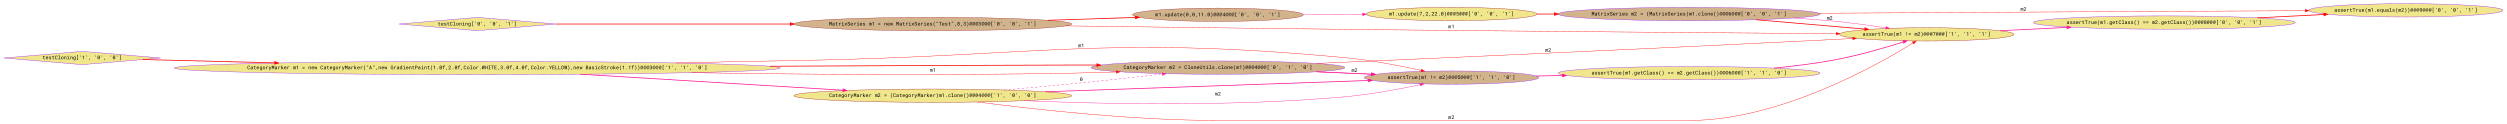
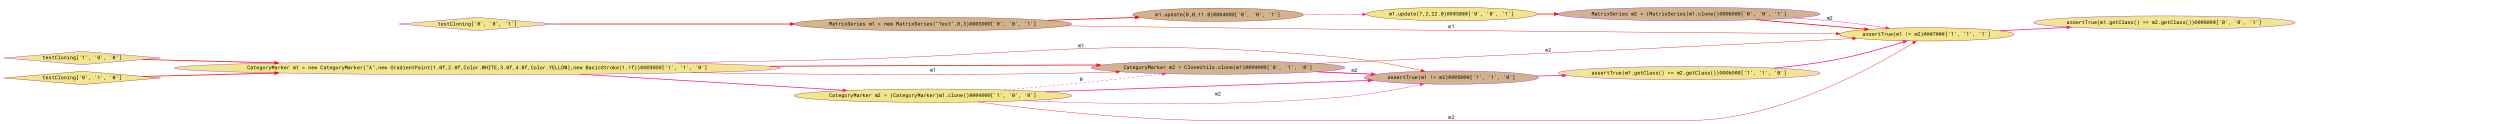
node "assertTrue(m1.equals(m2))@@@9@@@['0', '0', '1']": removed
node "testCloning['0', '1', '0']": added
